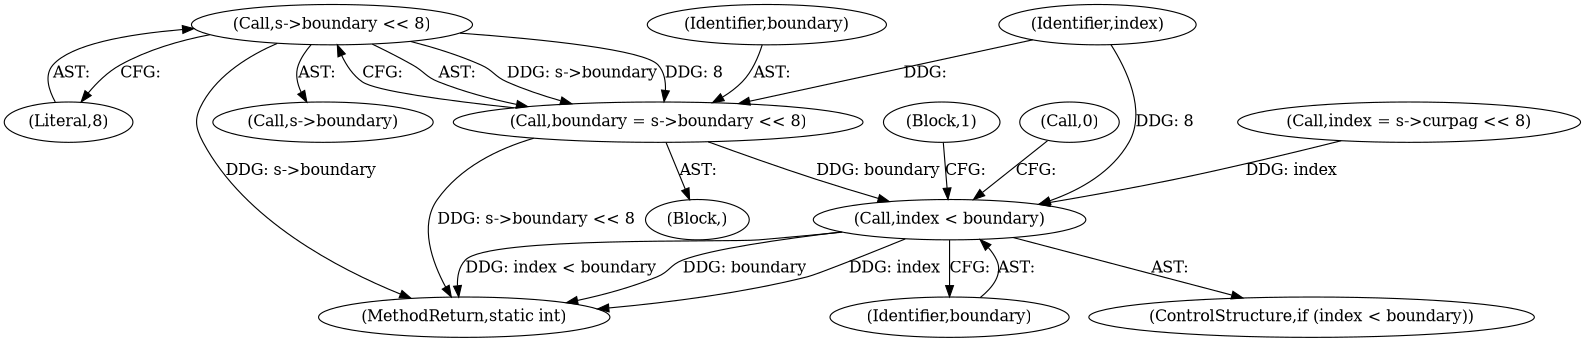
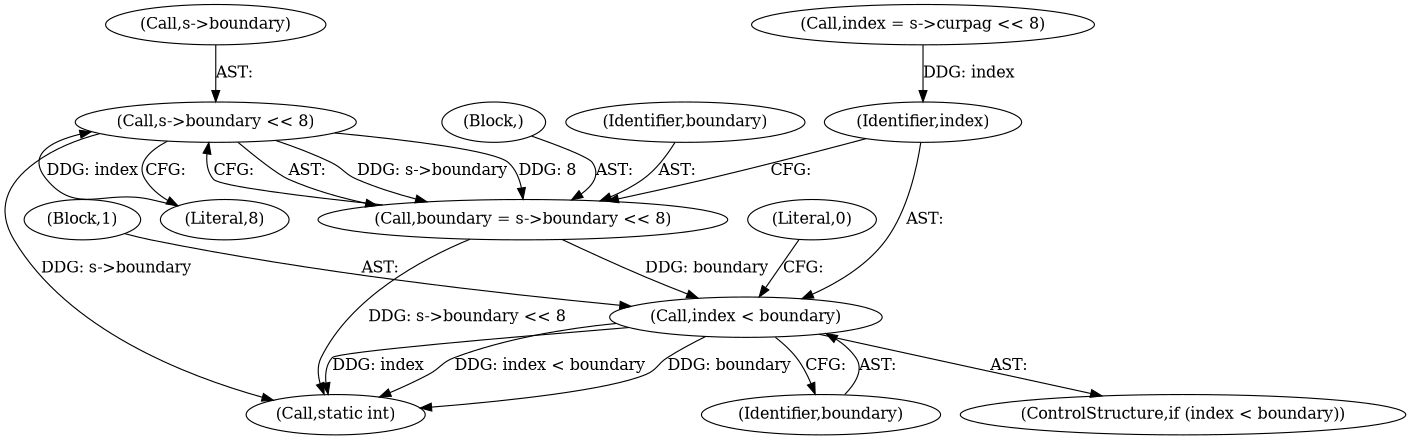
edge "(Call,s->boundary << 8)" -> "(Call,s->boundary)": reversed
edge "(Literal,8)" -> "(Call,s->boundary << 8)": label "AST: " -> "DDG: index"
edge "(Identifier,index)" -> "(Call,boundary = s->boundary << 8)": label "DDG: " -> "CFG: "
node "(Call,0)": label "(Call,0)" -> "(Literal,0)"
edge "(Identifier,index)" -> "(Call,index < boundary)": label "DDG: 8" -> "AST: "
edge "(Call,boundary = s->boundary << 8)" -> "(Block,)": reversed
edge "(Block,1)" -> "(Call,index < boundary)": label "CFG: " -> "AST: "
edge "(Call,index = s->curpag << 8)" -> "(Call,index < boundary)": now "(Call,index = s->curpag << 8)" -> "(Identifier,index)"
node "(MethodReturn,static int)": label "(MethodReturn,static int)" -> "(Call,static int)"
